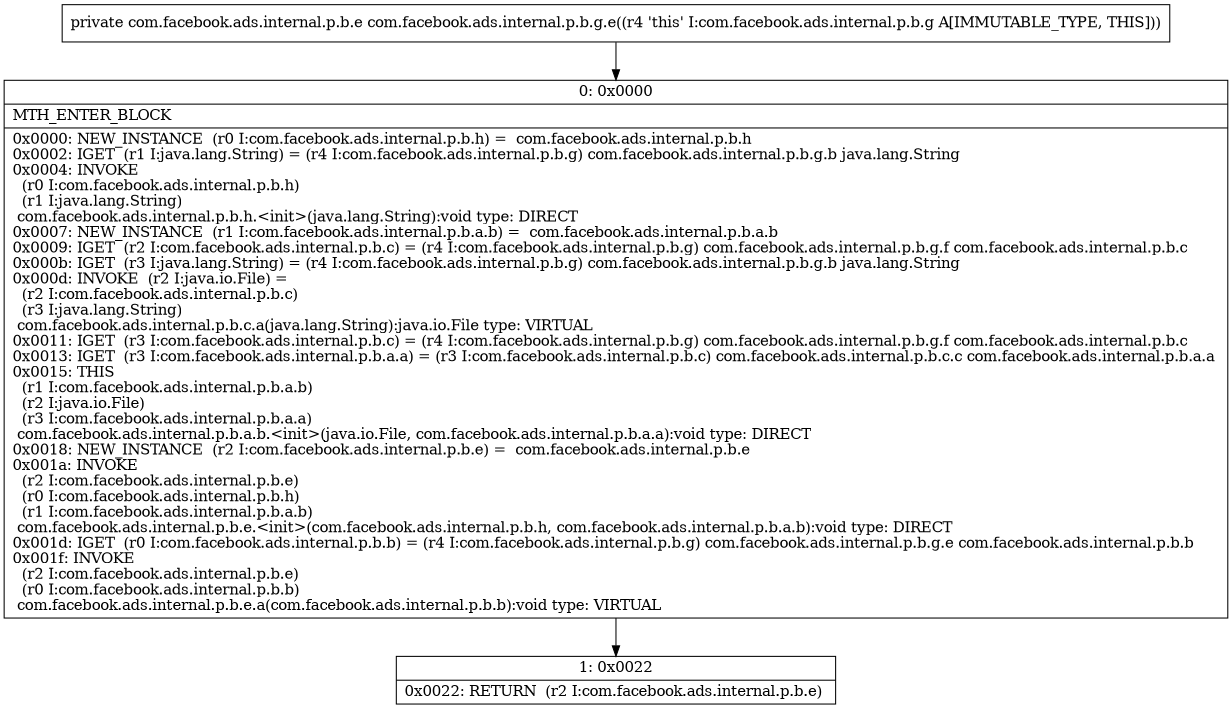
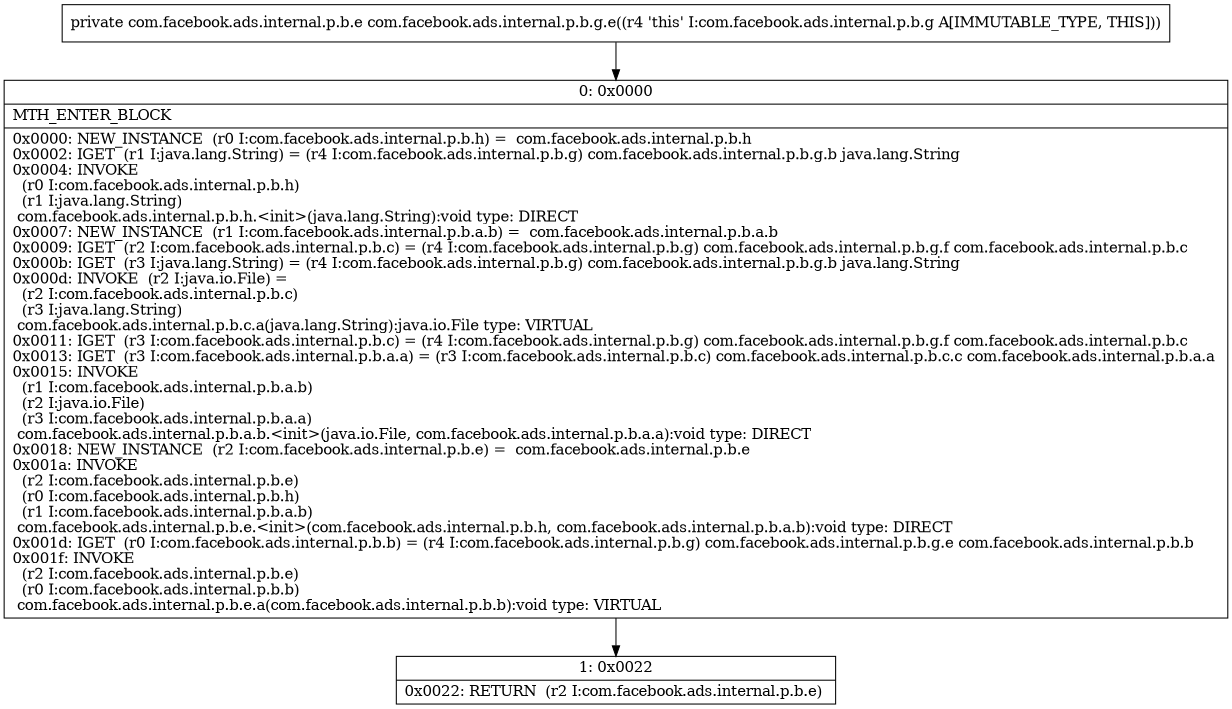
node "0: 0x0000": text "0x0015: THIS" -> "0x0015: INVOKE"
